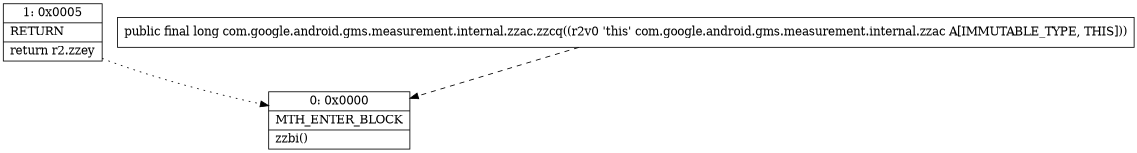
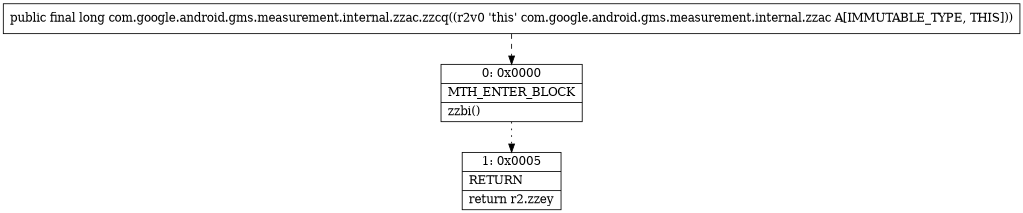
edge "1: 0x0005" -> "0: 0x0000": reversed
